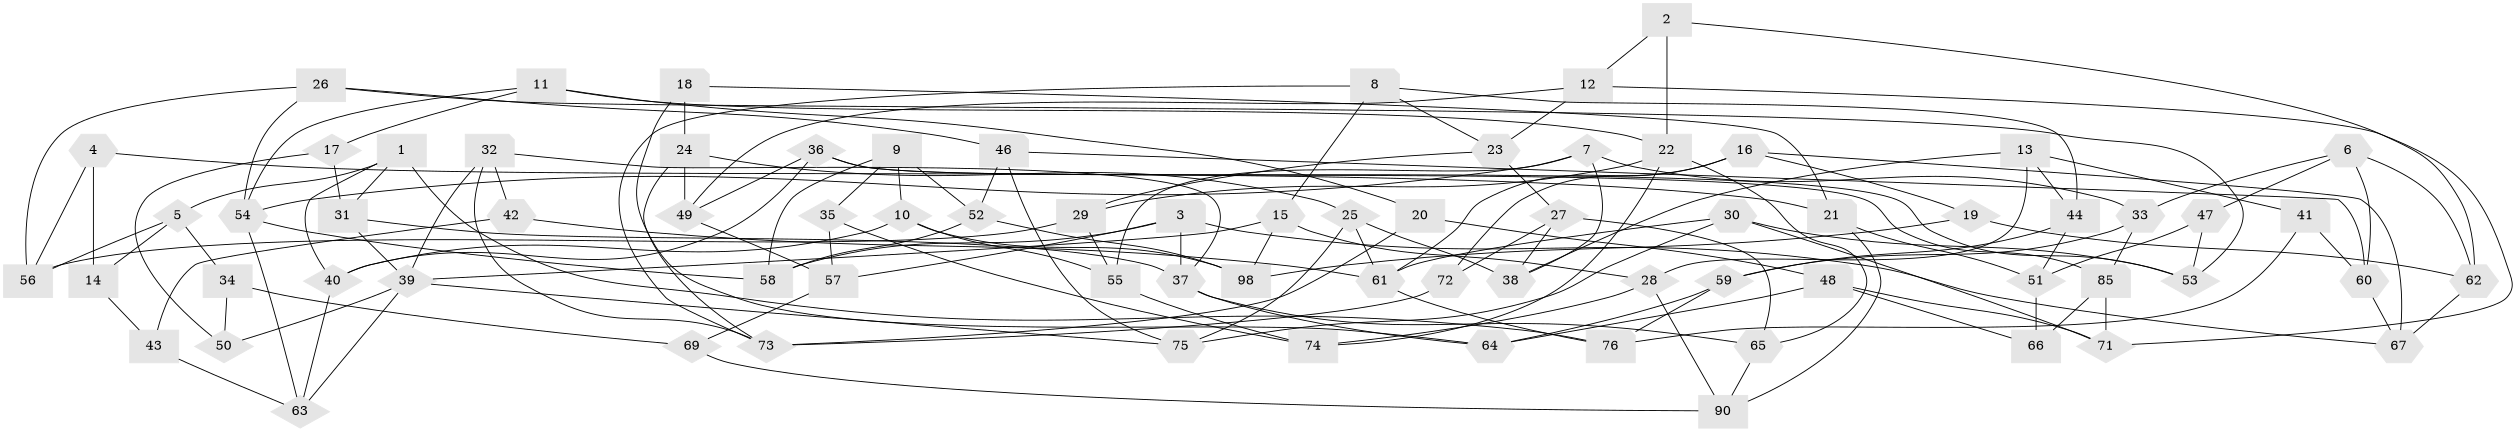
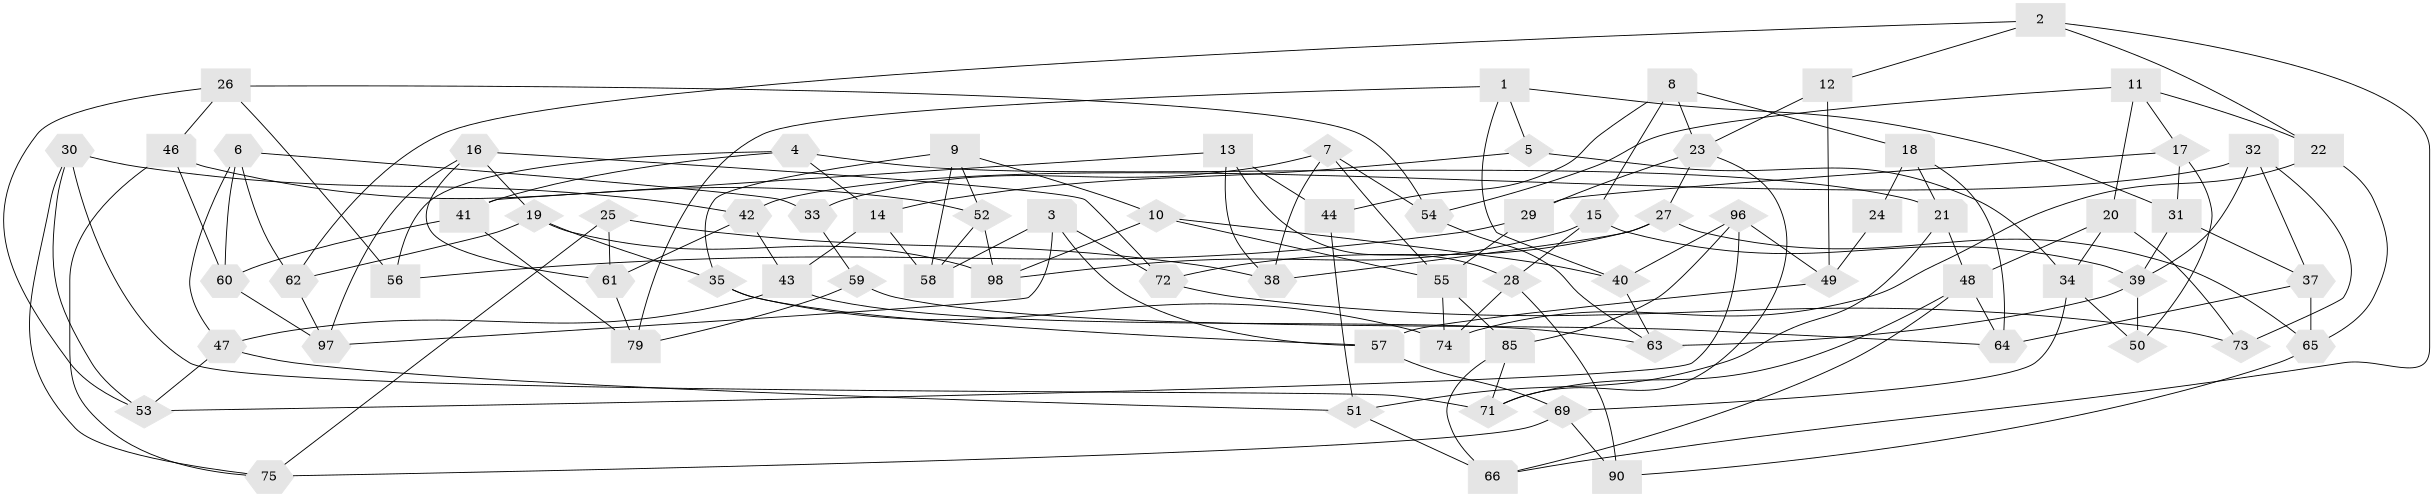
edge "8" -- "73": now "8" -- "18"
edge "12" -- "71": now "23" -- "71"
node "36": label "36" -> "96"
edge "4" -- "41": added
edge "24" -- "25": removed
edge "22" -- "29": now "17" -- "29"
edge "30" -- "61": now "30" -- "42"
edge "5" -- "56": removed
edge "3" -- "37": now "3" -- "72"
edge "33" -- "85": now "55" -- "85"
edge "19" -- "35": added
edge "20" -- "34": added
edge "44" -- "59": removed
edge "54" -- "58": now "14" -- "58"
edge "24" -- "73": removed
edge "39" -- "75": now "69" -- "75"
edge "43" -- "47": added
edge "21" -- "90": now "21" -- "48"
node "76": label "76" -> "79"
node "67": label "67" -> "97"
edge "2" -- "66": added
